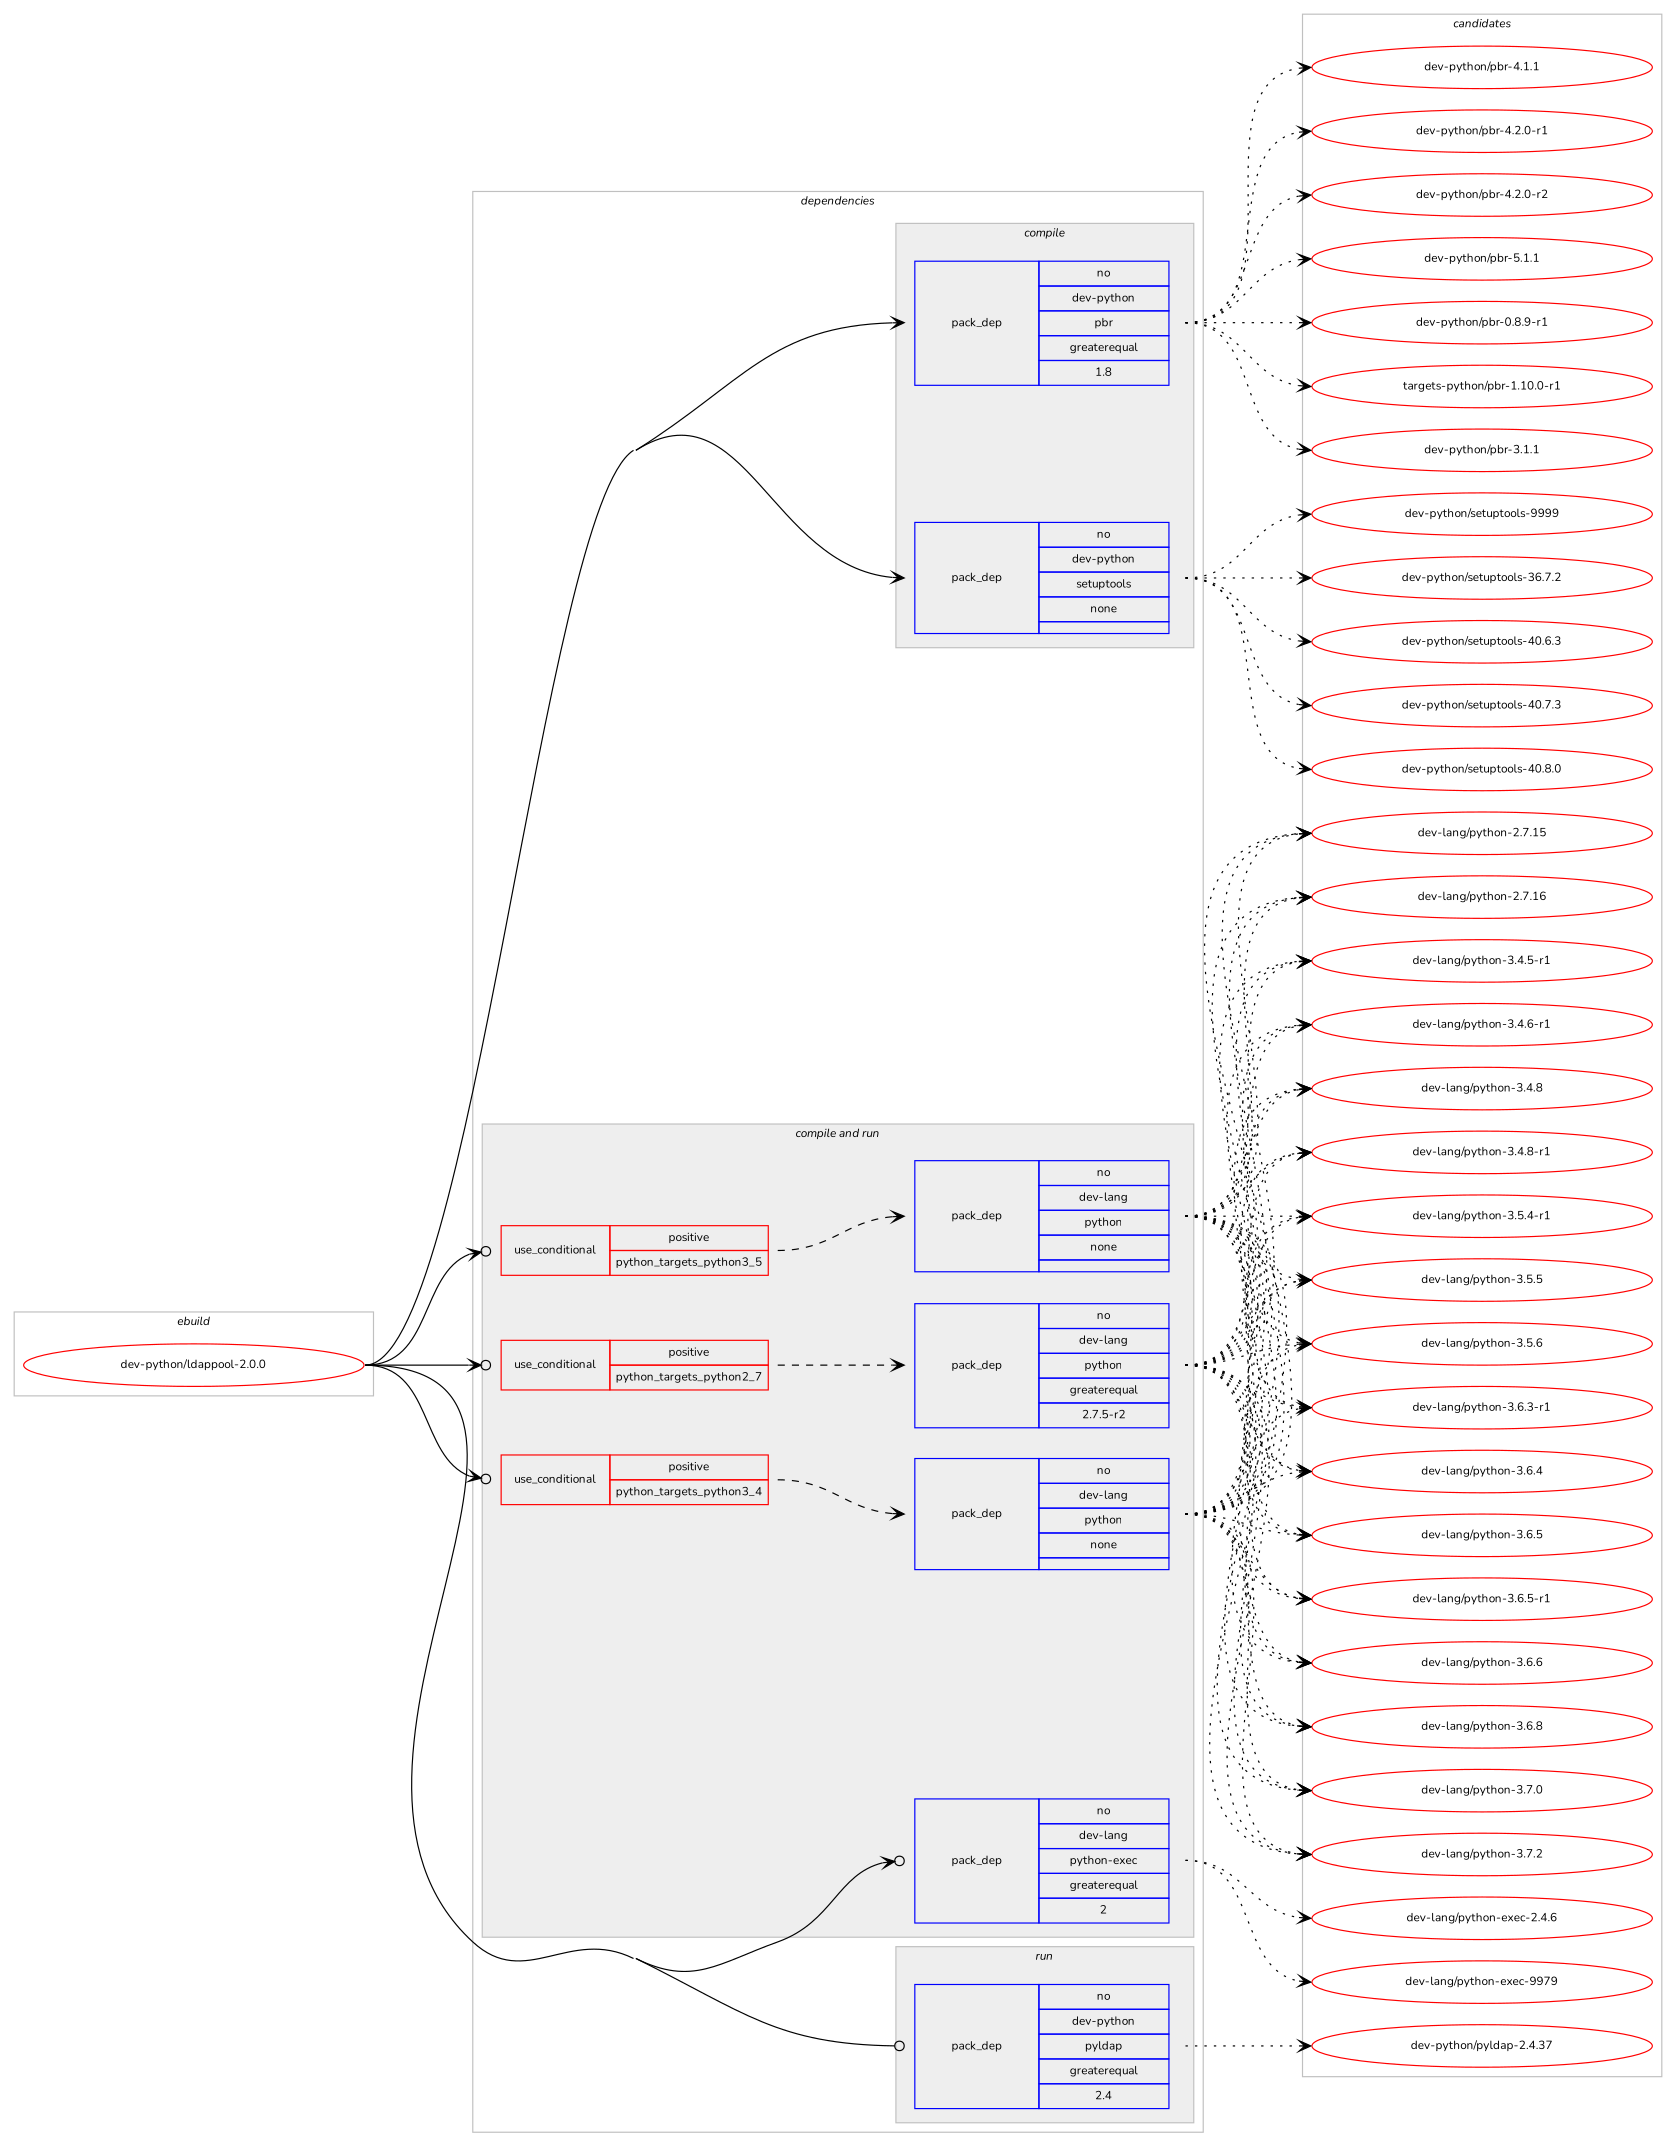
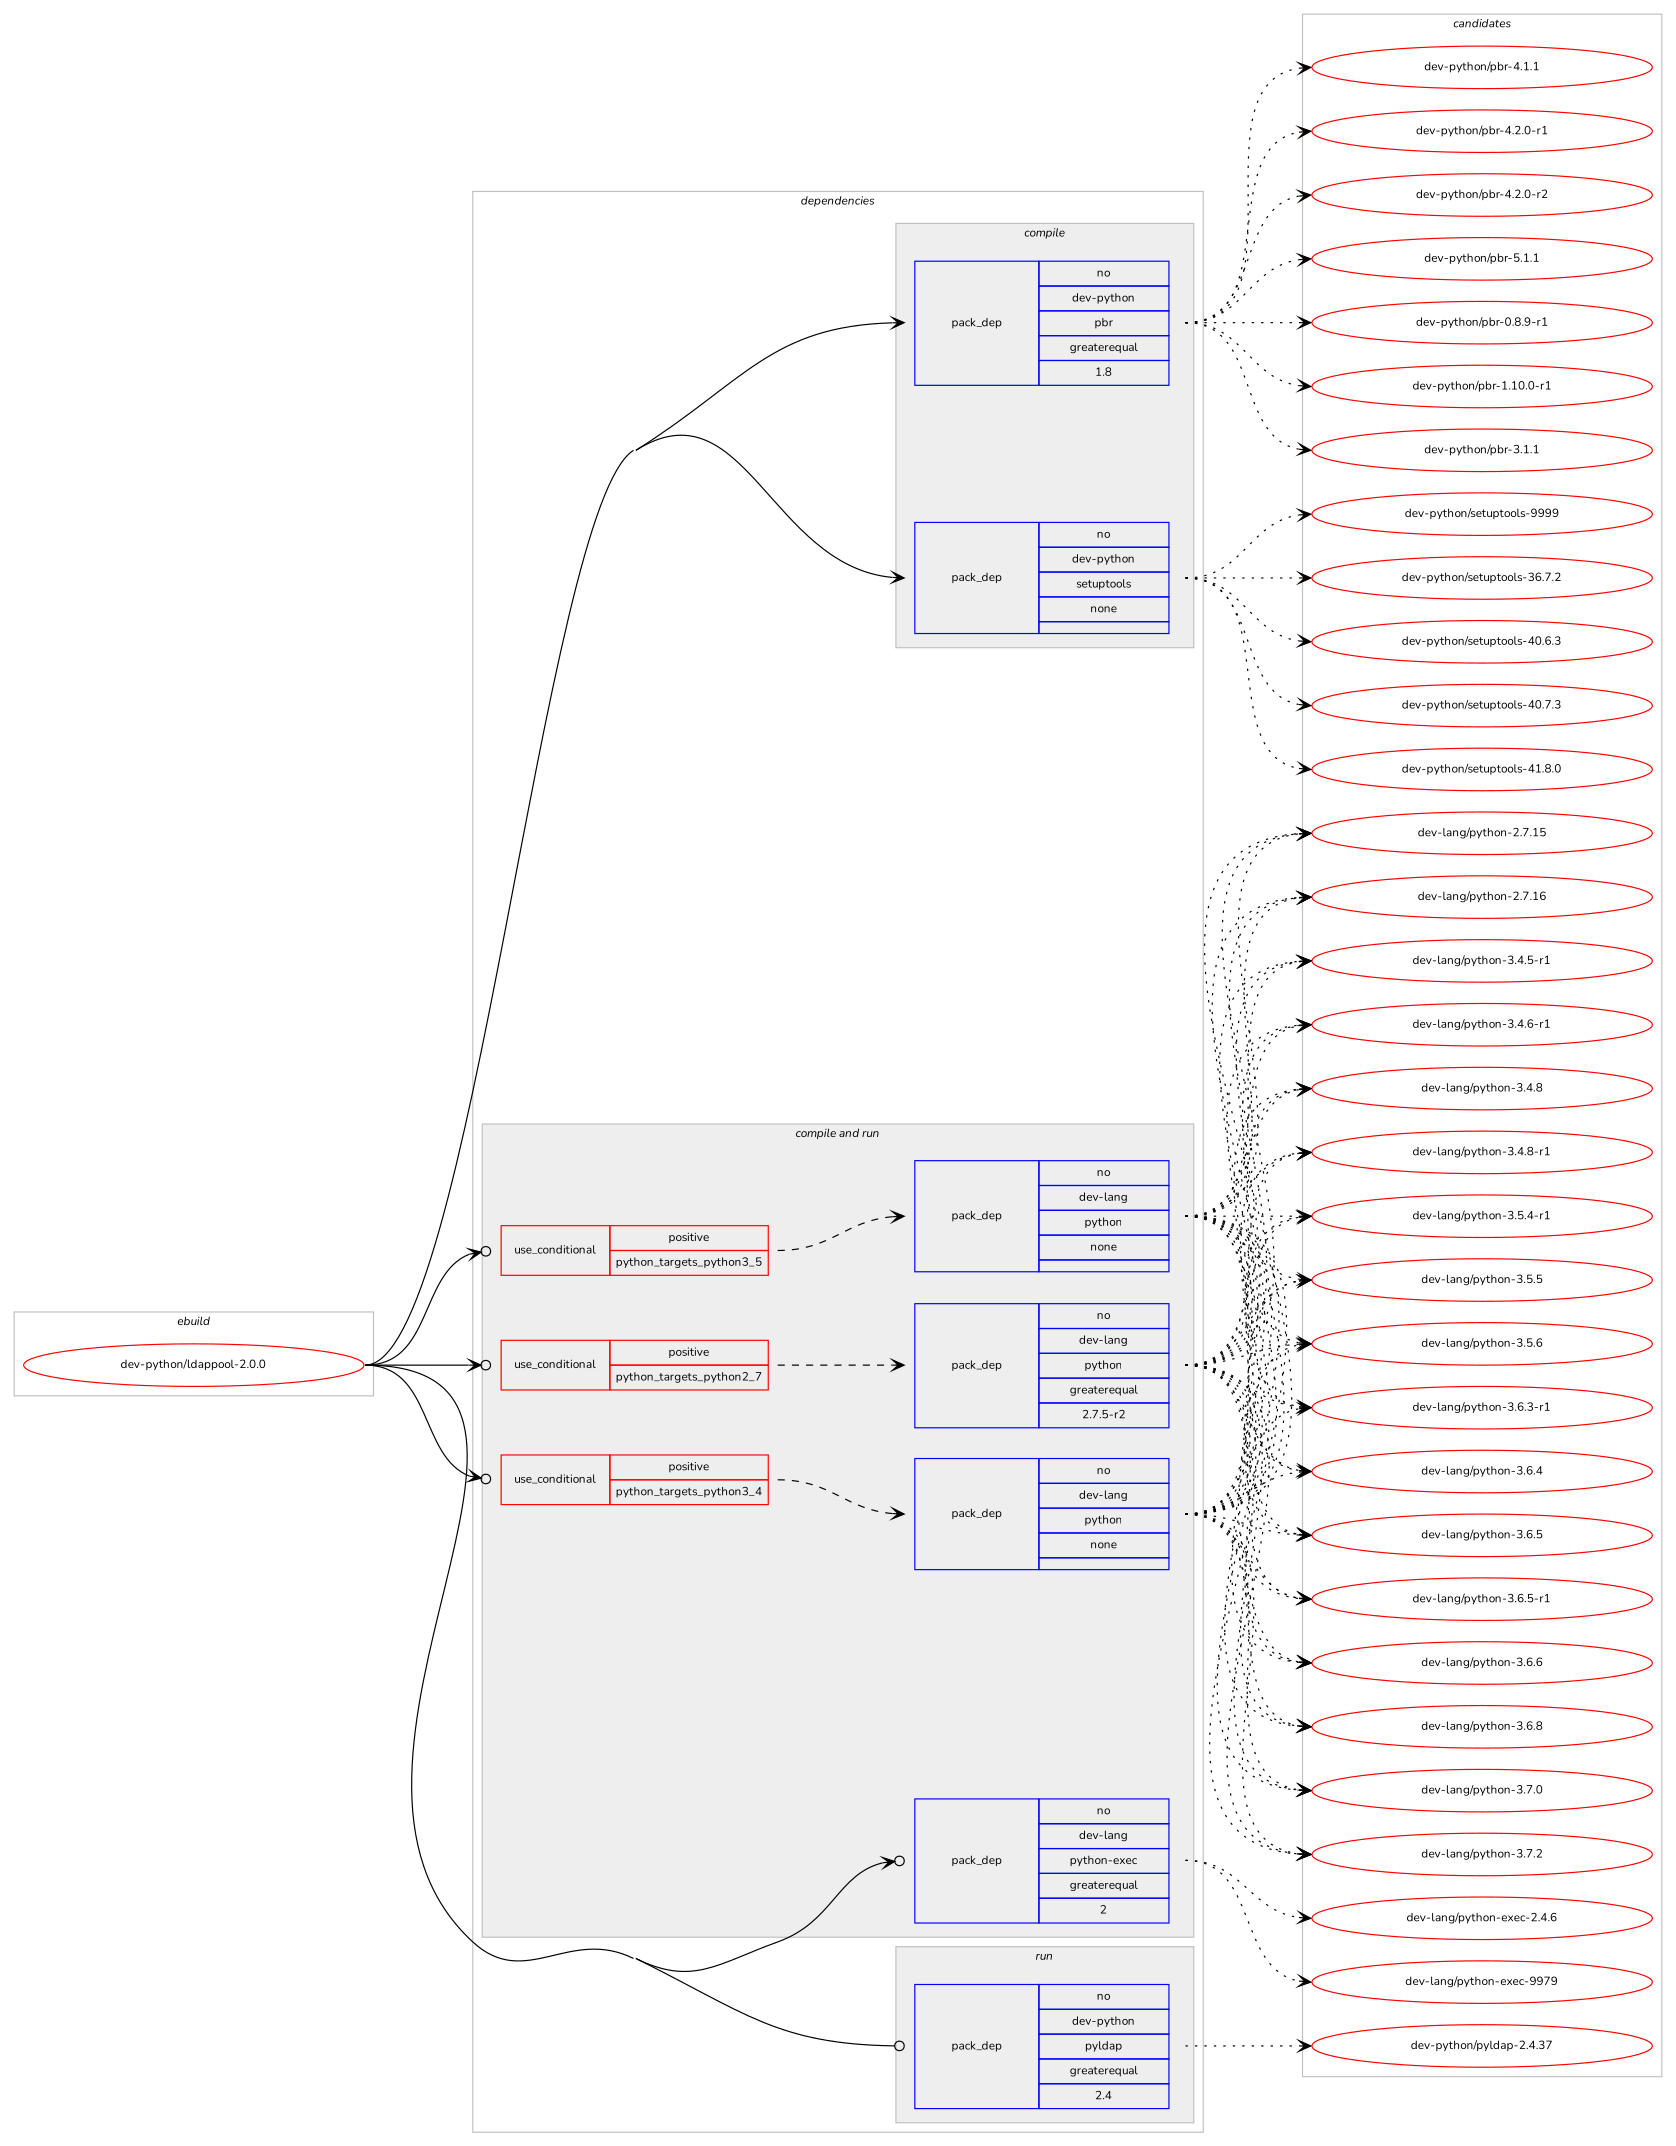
node "targets-python/pbr-1.10.0-r1": label "targets-python/pbr-1.10.0-r1" -> "dev-python/pbr-1.10.0-r1"
node "dev-python/setuptools-40.8.0": label "dev-python/setuptools-40.8.0" -> "dev-python/setuptools-41.8.0"
